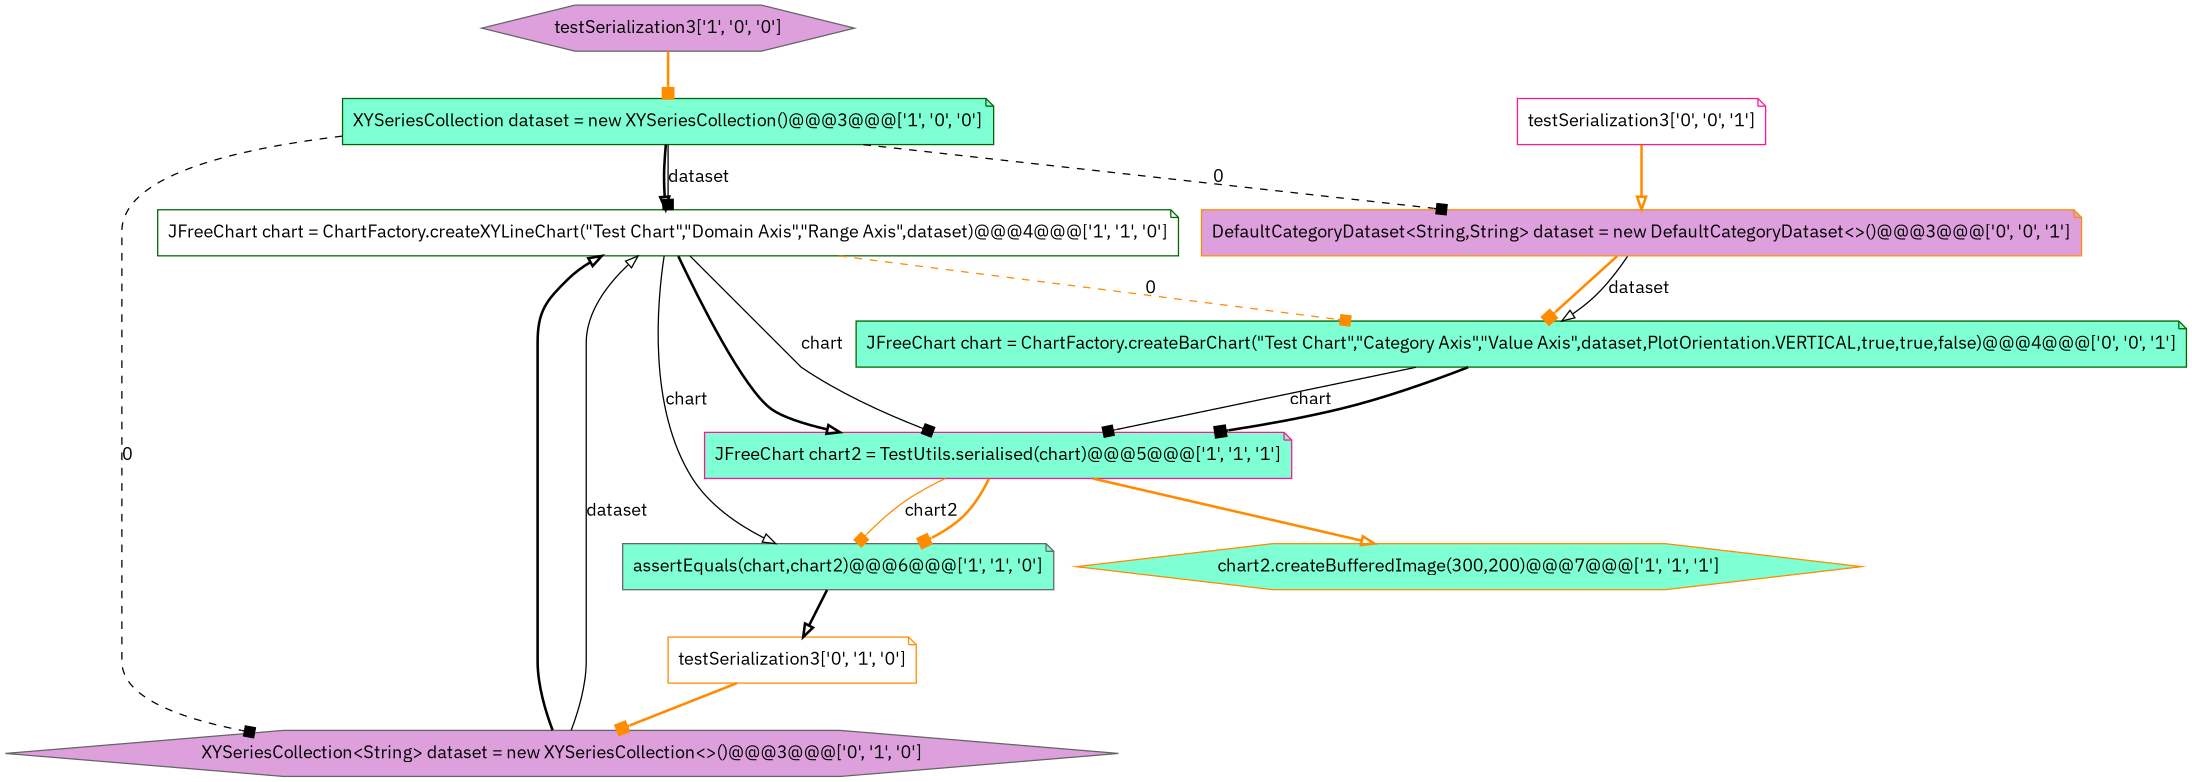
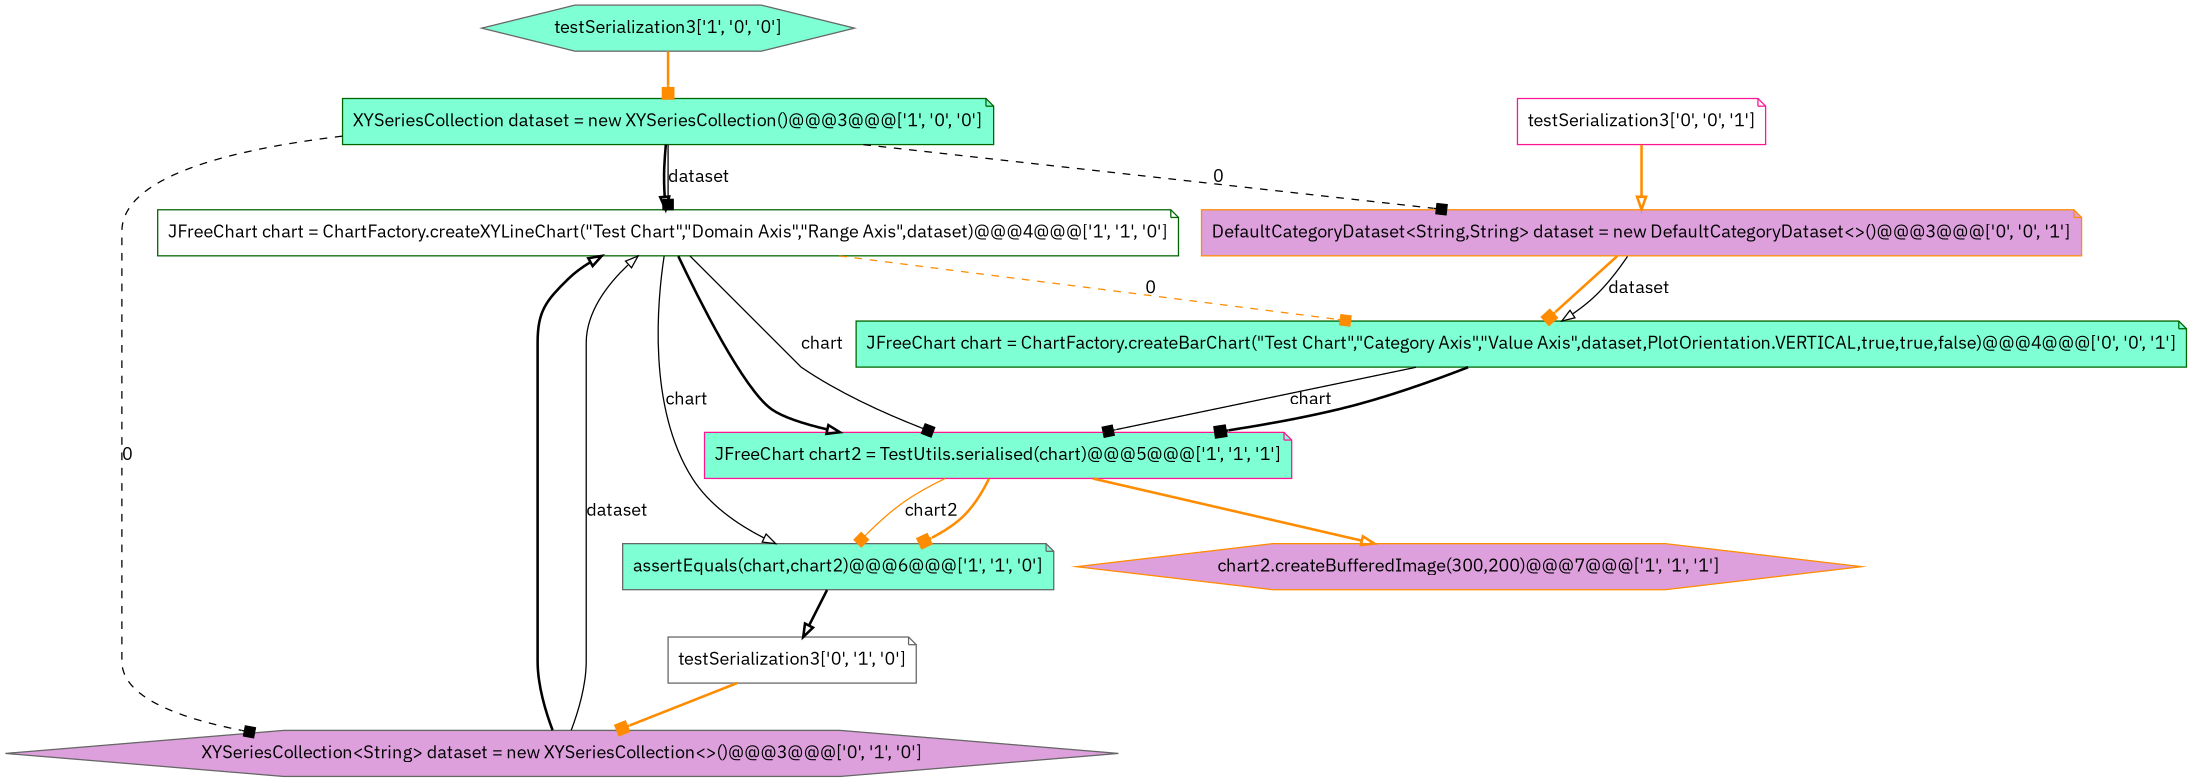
node "testSerialization3['1', '0', '0']": fillcolor plum -> aquamarine
node "chart2.createBufferedImage(300,200)@@@7@@@['1', '1', '1']": fillcolor aquamarine -> plum
node "testSerialization3['0', '1', '0']": color darkorange -> gray40
